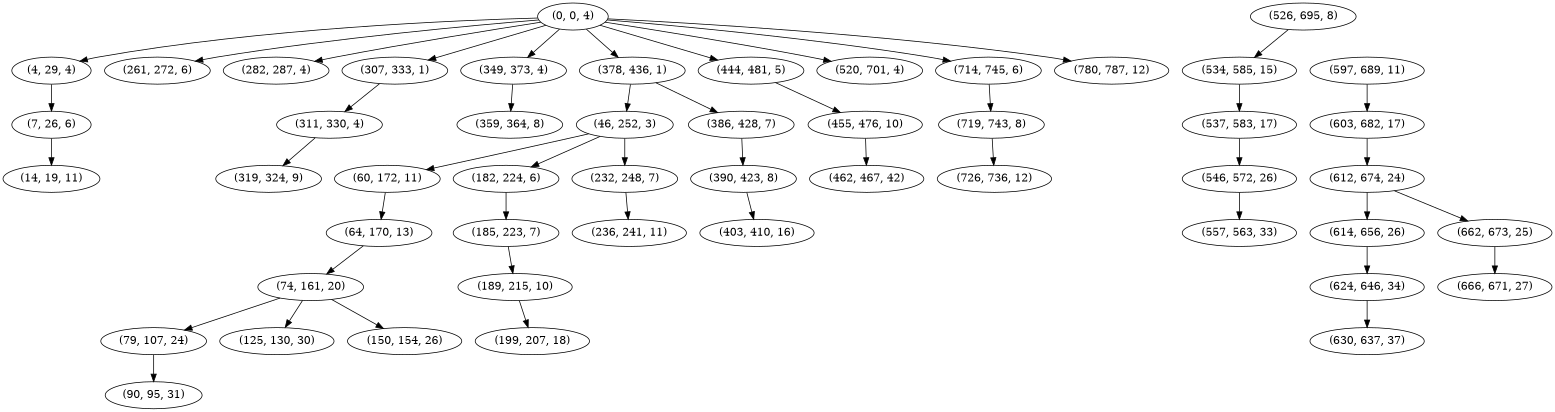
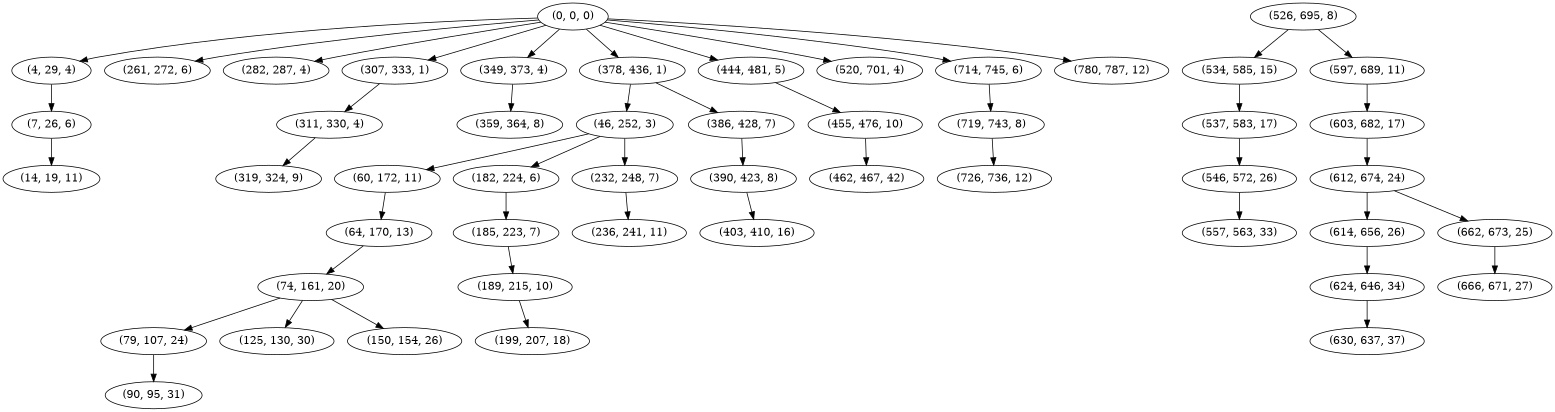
node "(0, 0, 4)": label "(0, 0, 4)" -> "(0, 0, 0)"
edge "(526, 695, 8)" -> "(597, 689, 11)": added
